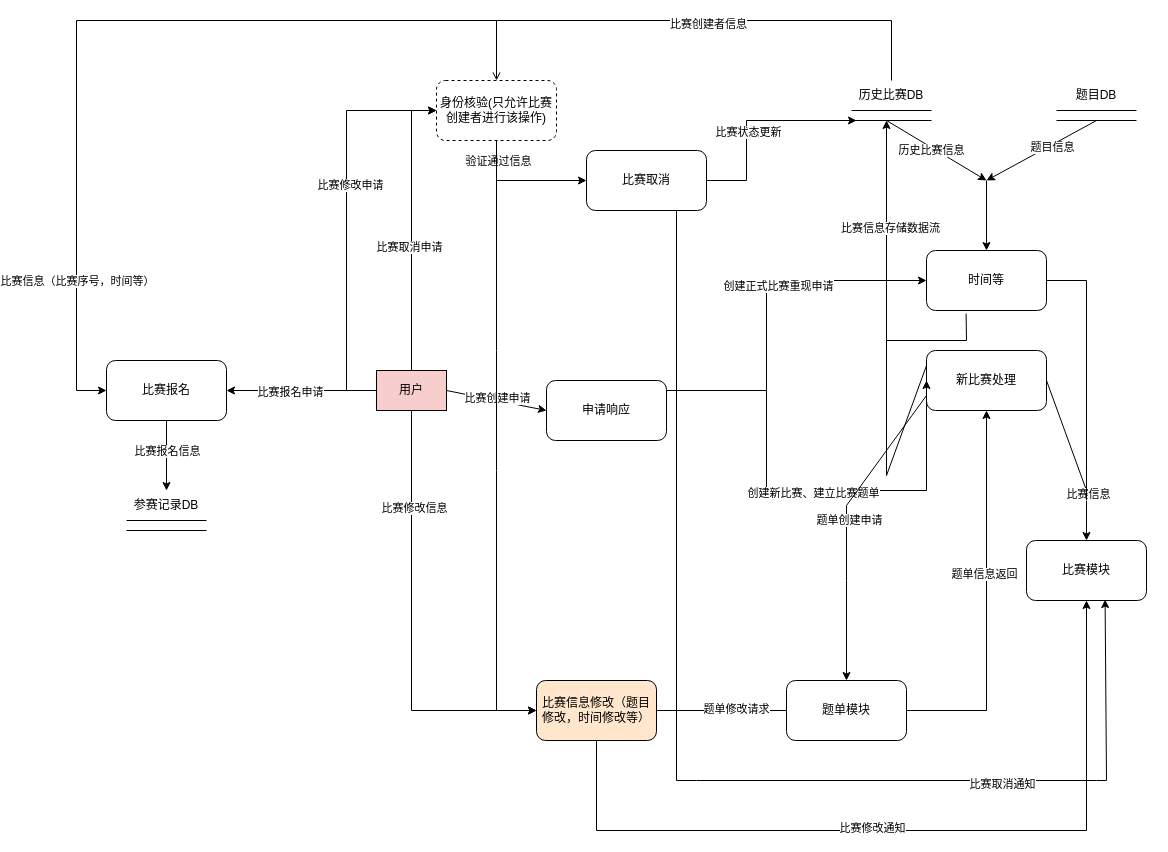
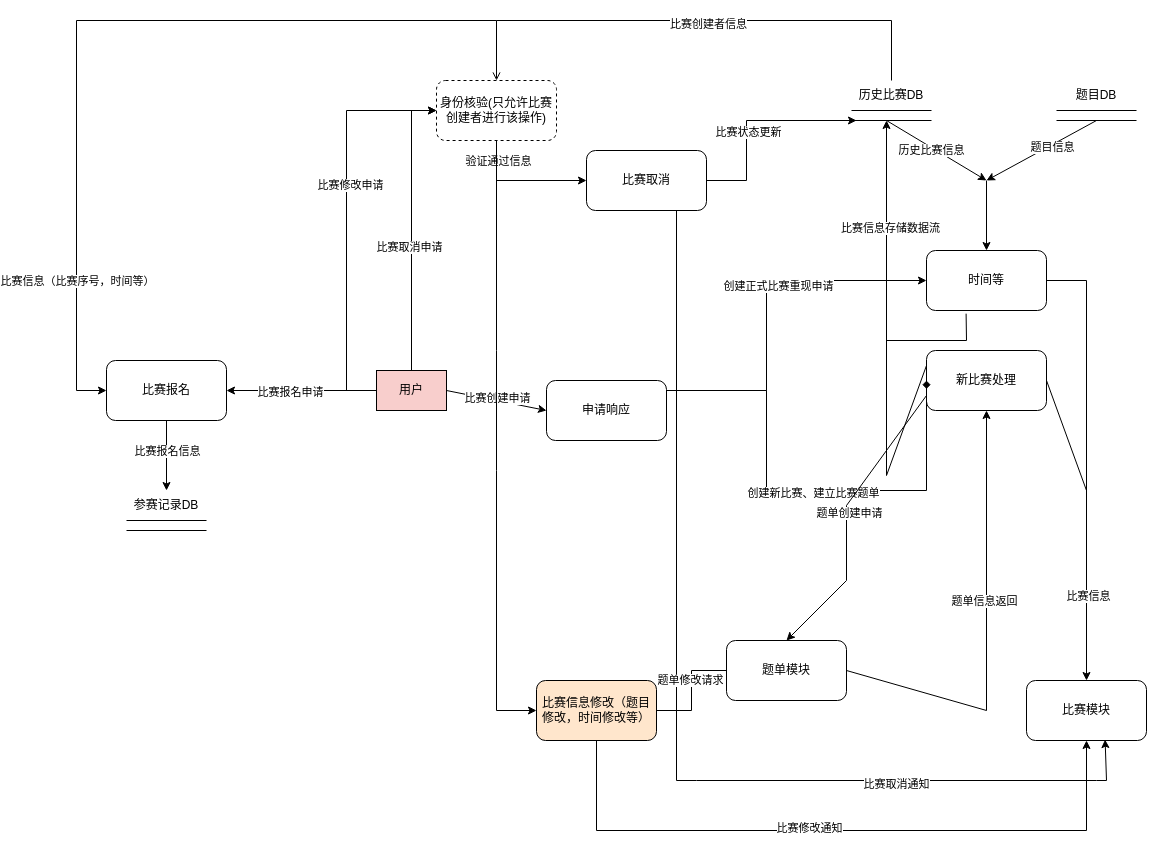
edge "申请响应" -> "新比赛处理": arrowhead classic -> diamond
node "比赛模块": moved (1087, 571) -> (1087, 711)
edge "用户" -> "比赛信息修改（题目修改，时间修改等）": removed, label "比赛修改信息"
node "题单模块": moved (847, 711) -> (787, 671)
